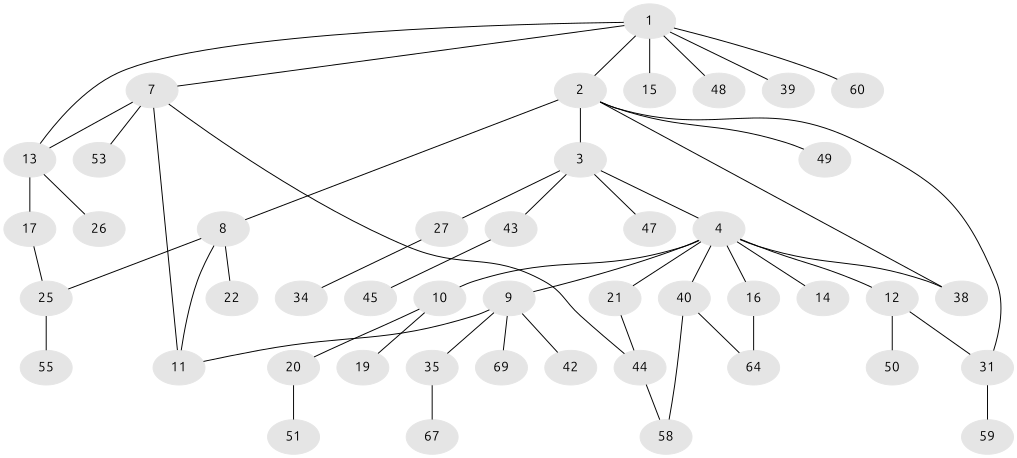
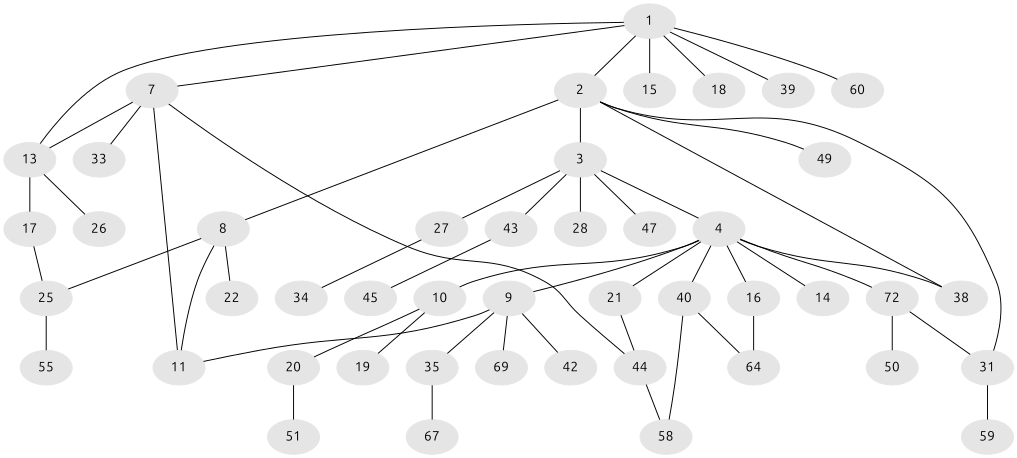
node "48": label "48" -> "18"
node "53": label "53" -> "33"
node "28": added
node "12": label "12" -> "72"
